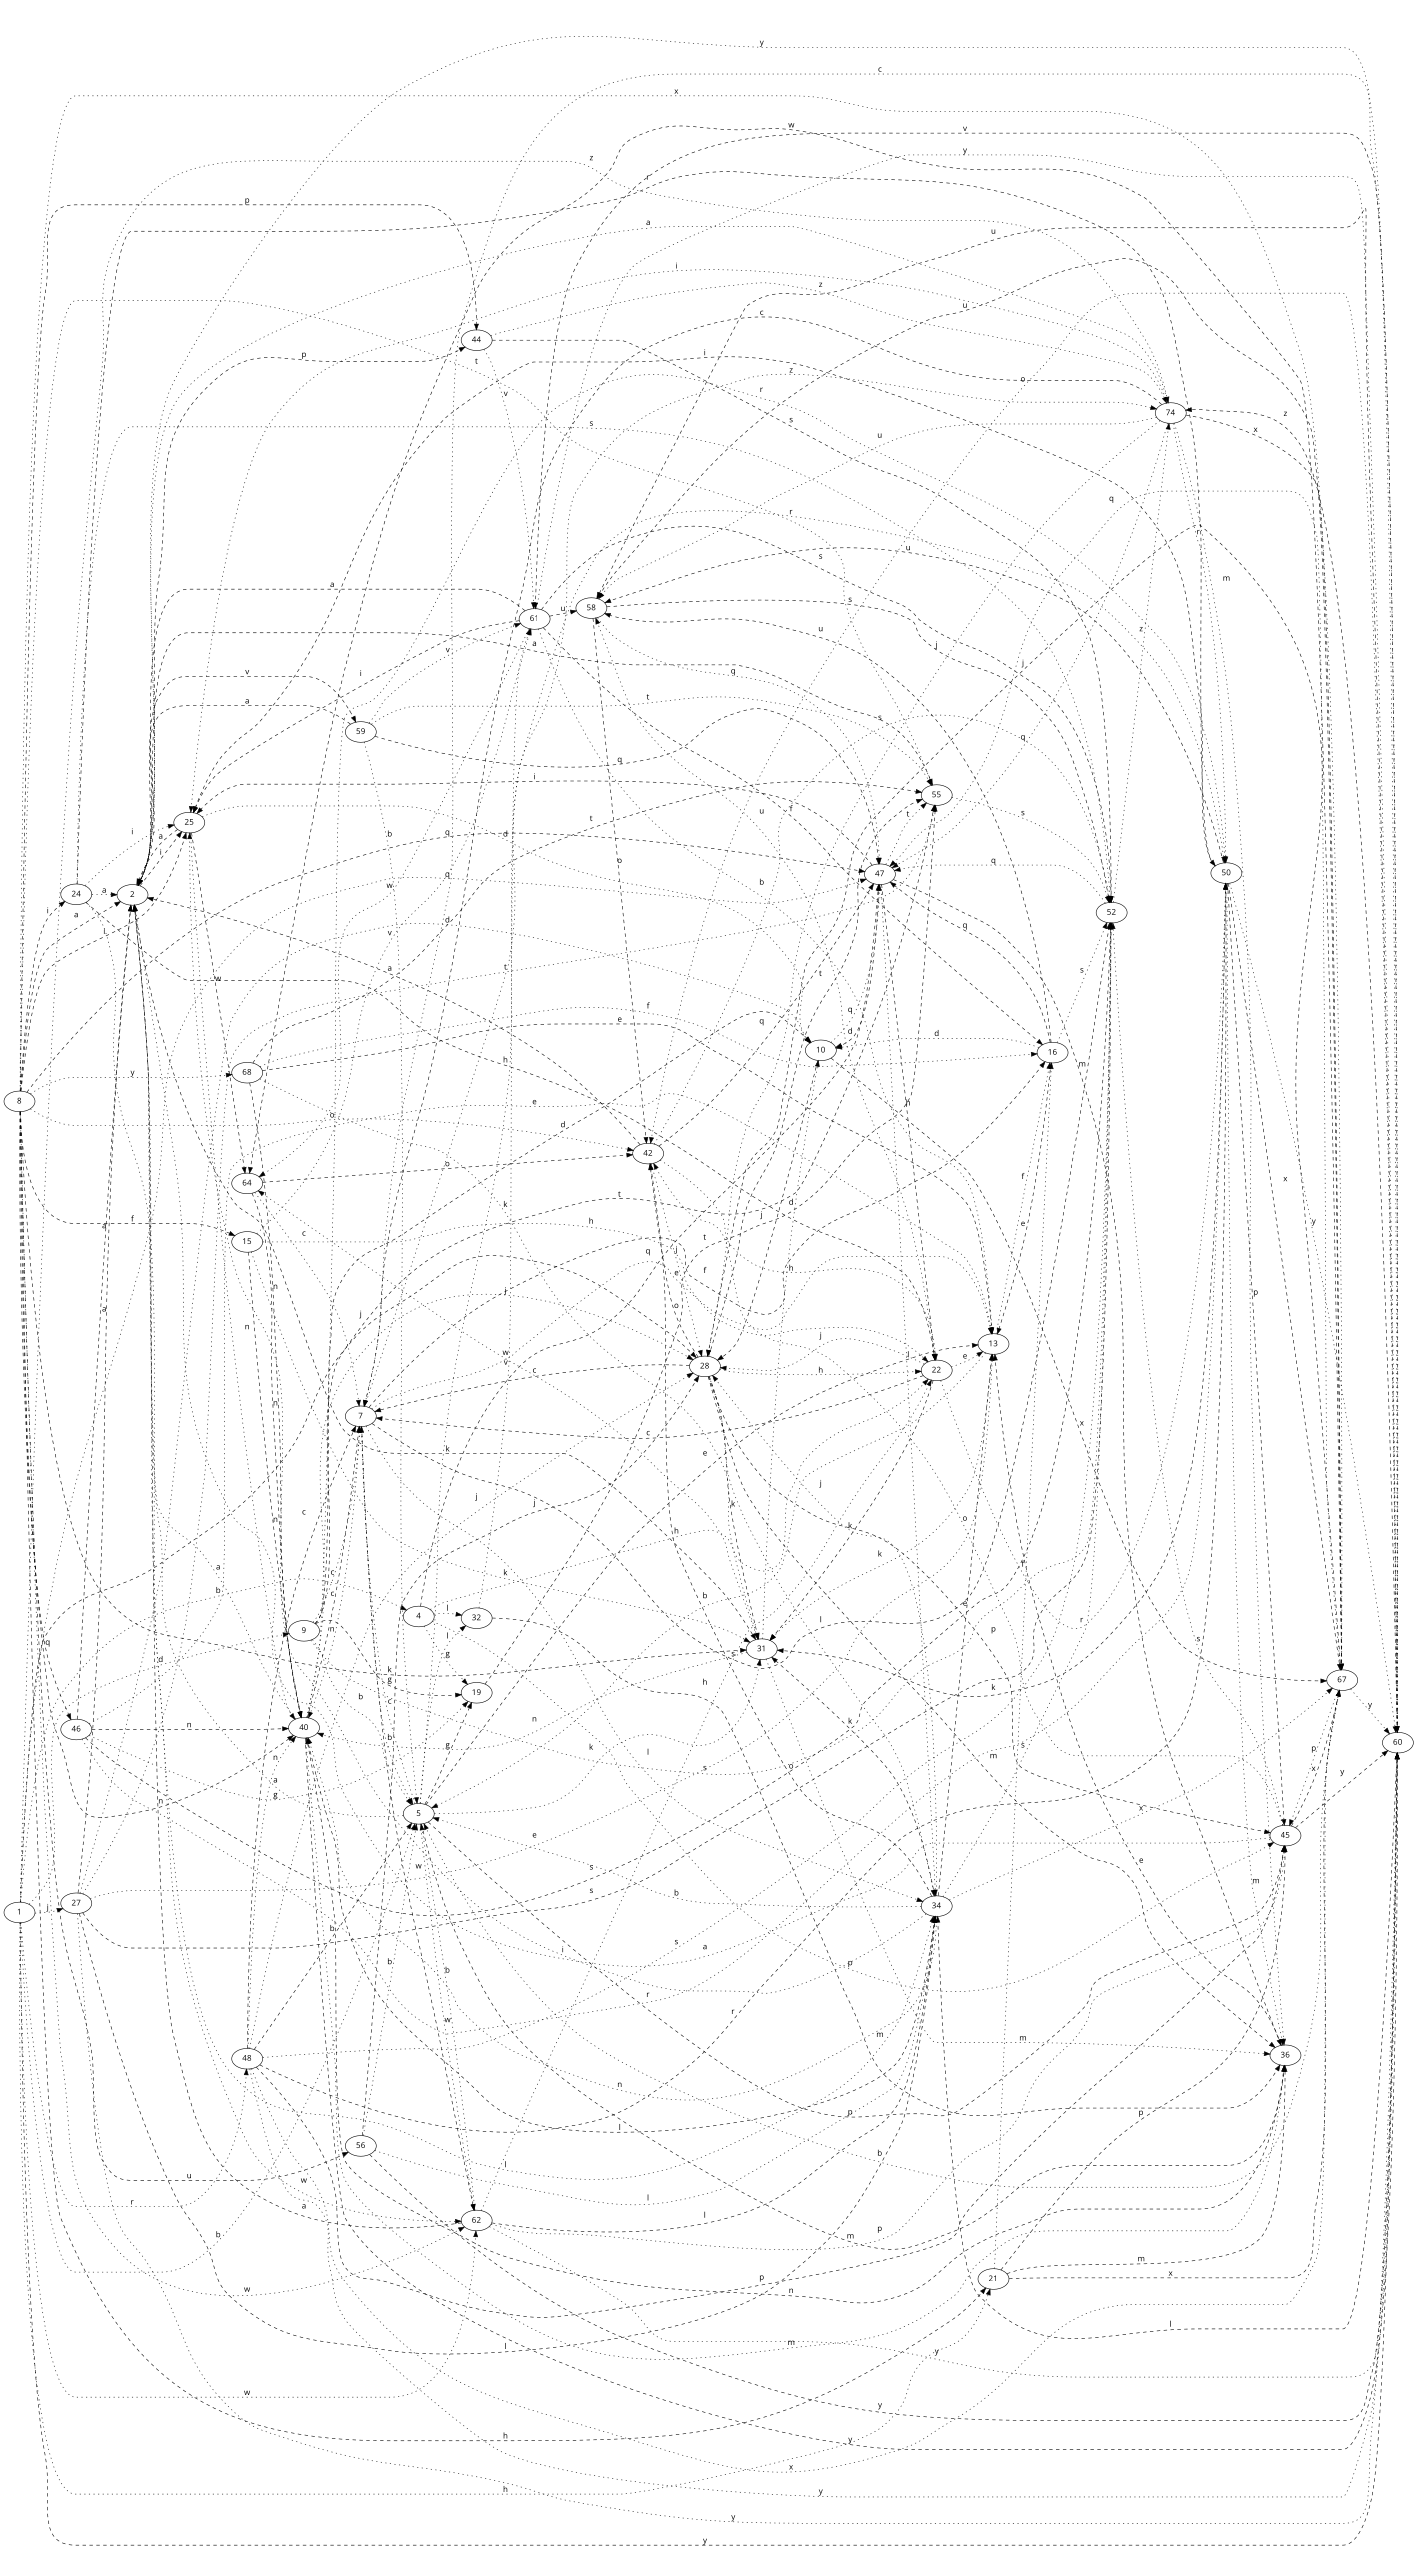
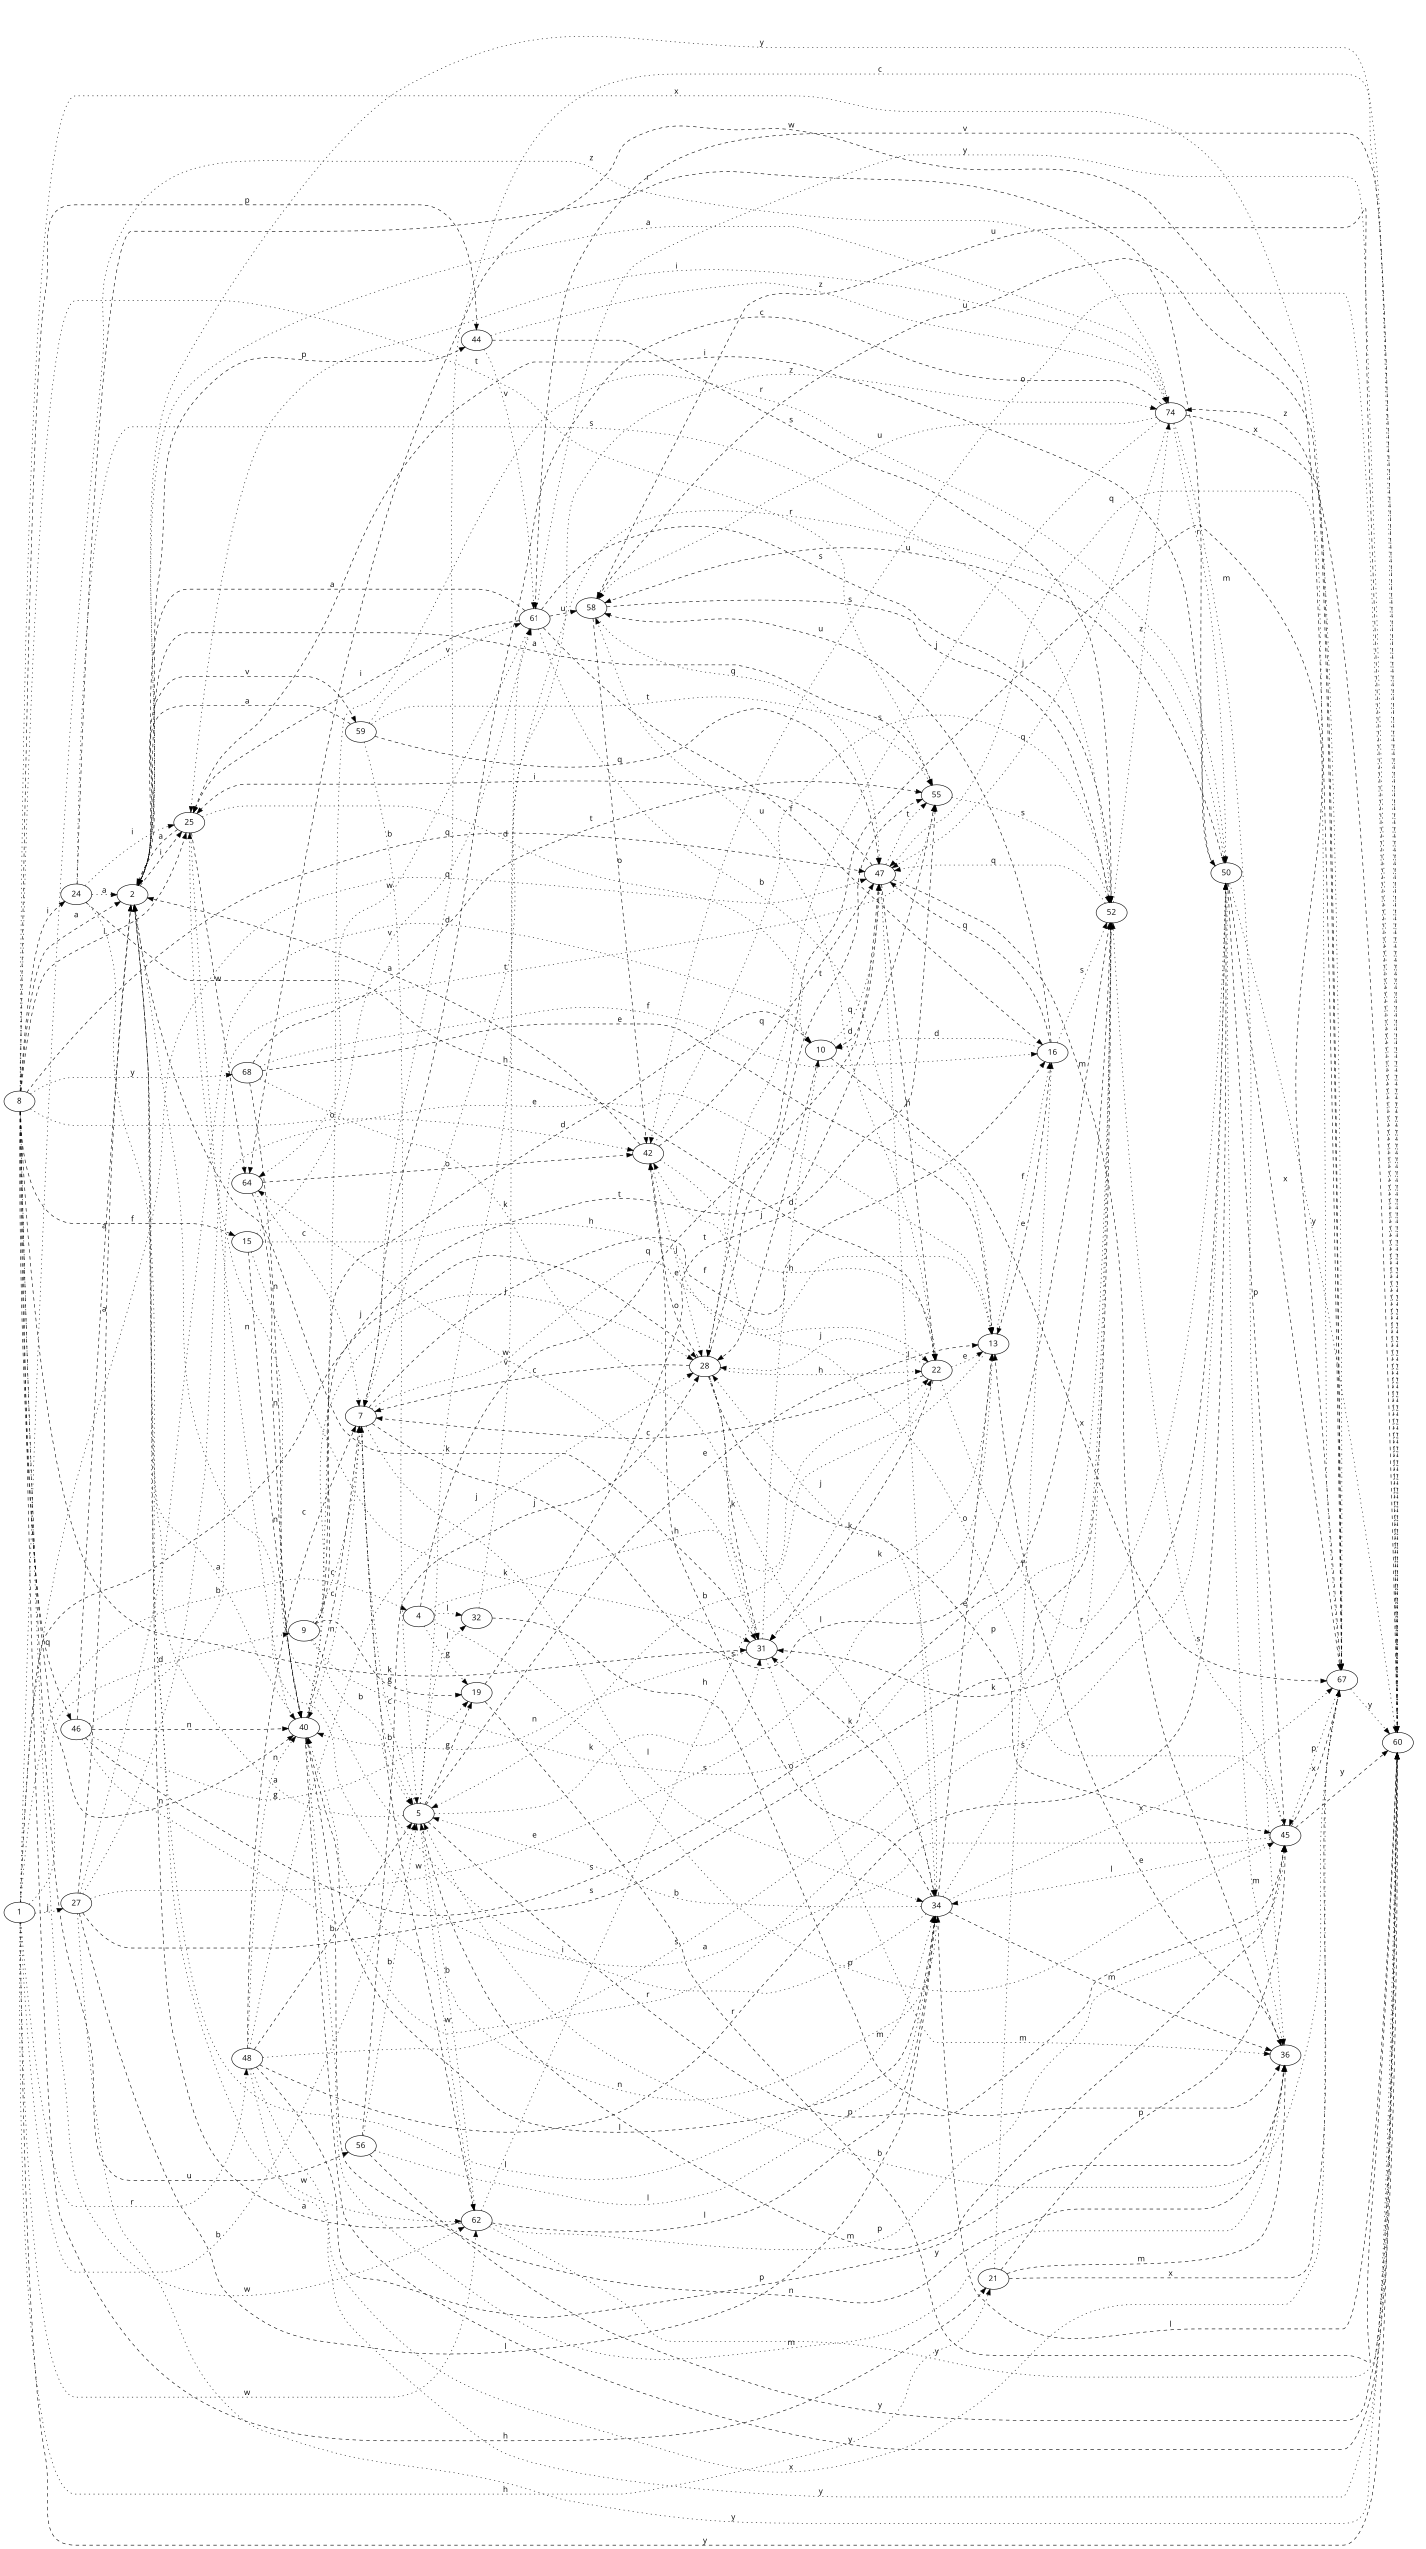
edge "28" -> "36": now "34" -> "36"
edge "45" -> "34": added, label "l"
edge "19" -> "60": added, label "y"
